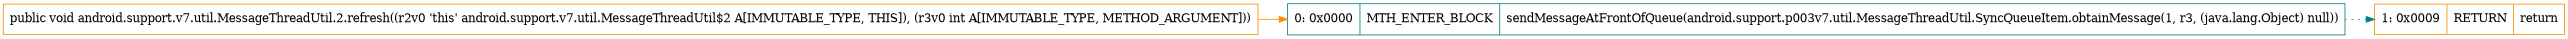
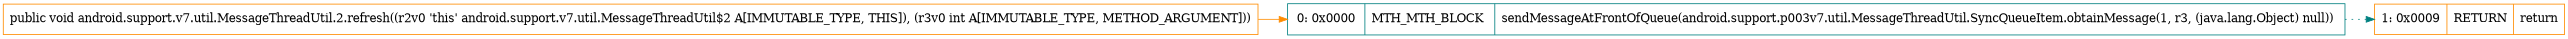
node "0: 0x0000": text "MTH_ENTER_BLOCK" -> "MTH_MTH_BLOCK"
